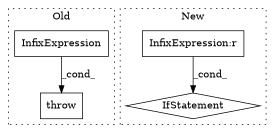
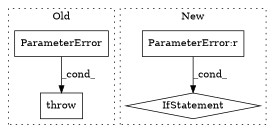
node "InfixExpression": label "InfixExpression" -> "ParameterError"
node "InfixExpression:r": label "InfixExpression:r" -> "ParameterError:r"
